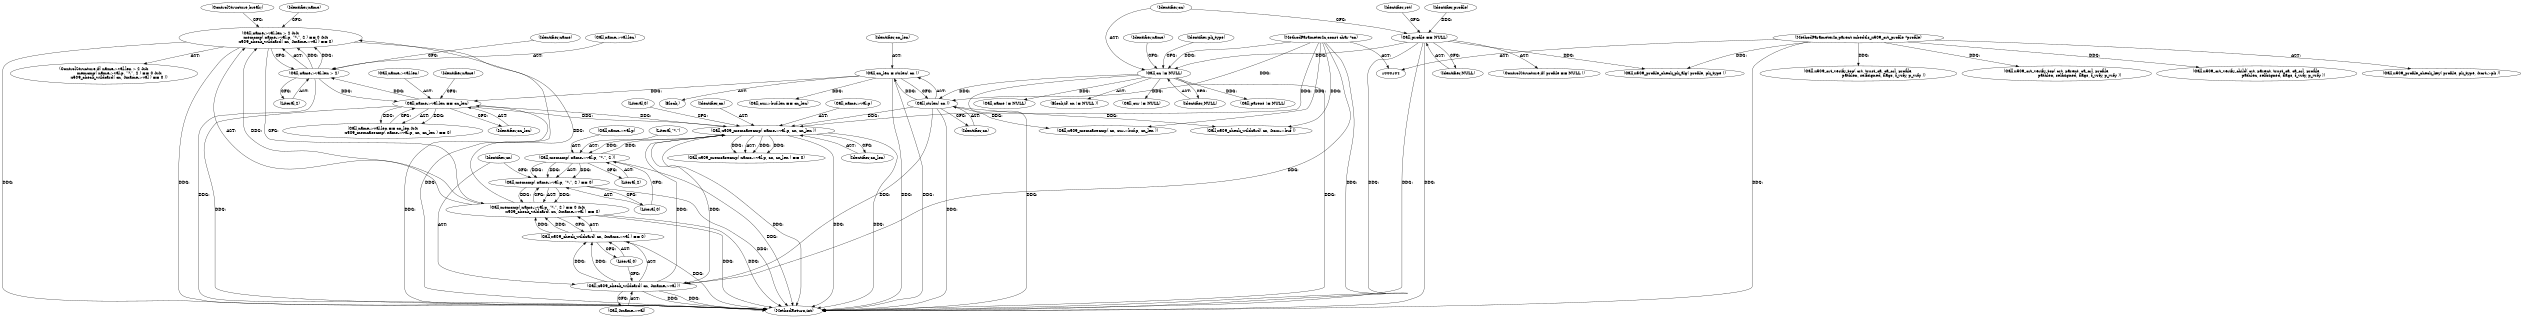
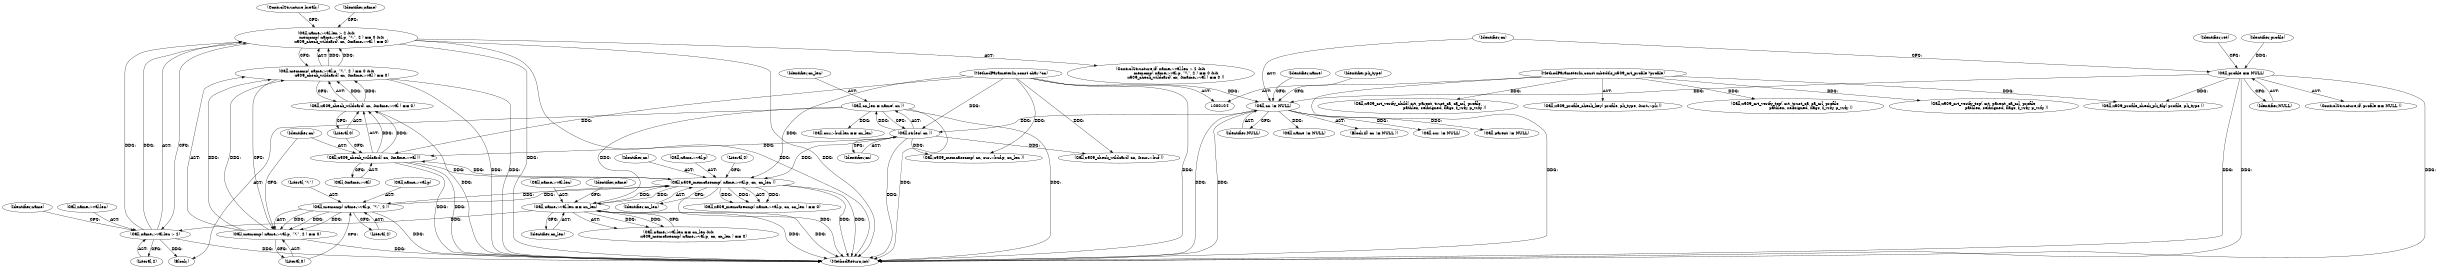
node "(MethodParameterIn,parent mbedtls_x509_crt_profile *profile)": label "(MethodParameterIn,parent mbedtls_x509_crt_profile *profile)" -> "(MethodParameterIn,const mbedtls_x509_crt_profile *profile)"
node "(Call,cn_len = strlen( cn ))": label "(Call,cn_len = strlen( cn ))" -> "(Call,cn_len = name( cn ))"
edge "(Call,name->val.len > 2)" -> "(Call,name->val.len == cn_len)": now "(Call,name->val.len > 2)" -> "(Block,)"
